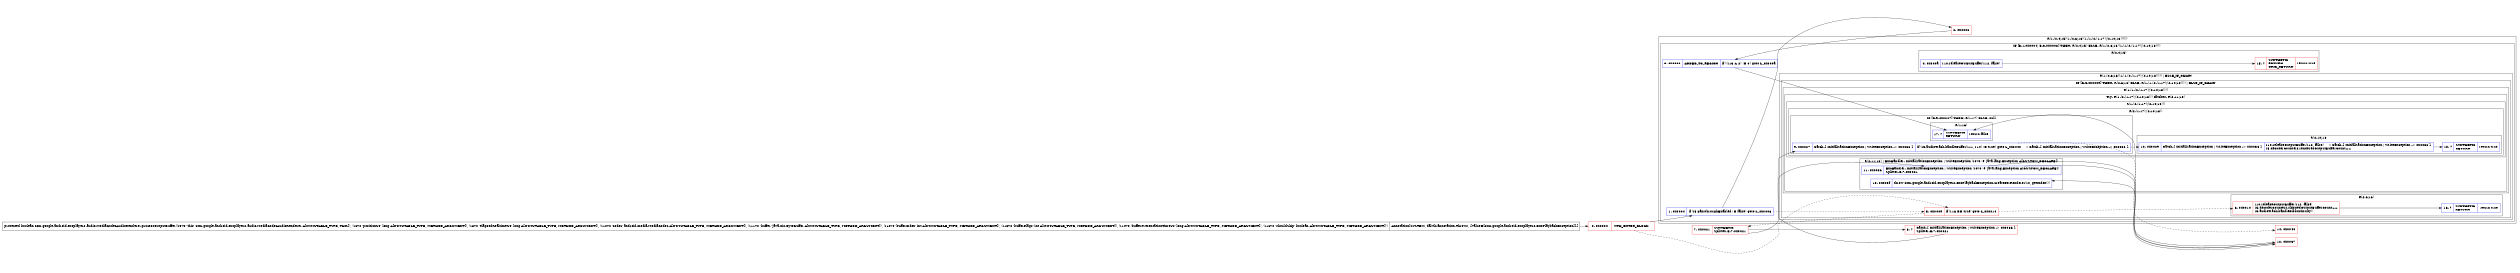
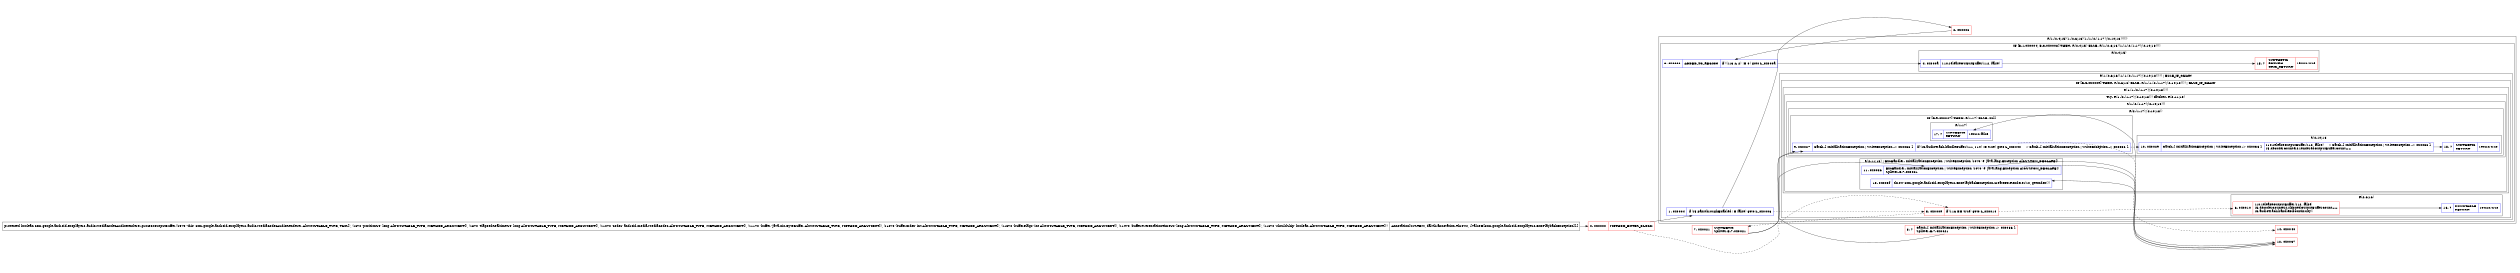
edge "3: 0x0008" -> "17: ?": now "3: 0x0008" -> "4: 0x000a"
cluster "R(1:16)": label "R(1:16)" -> "R(1:17)"
node "16: ?": text "SYNTHETIC" -> "IMMUTABLE"
node "0: 0x0000": text "MTH_ENTER_BLOCK" -> "METHOD_ENTER_BLOCK"
edge "7: 0x0021" -> "8: ?": now "7: 0x0021" -> "9: 0x0027"
